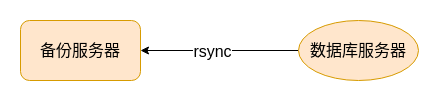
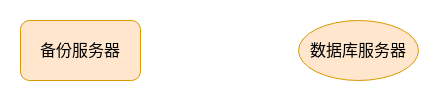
edge "数据库服务器" -> "备份服务器": removed, label "rsync"
